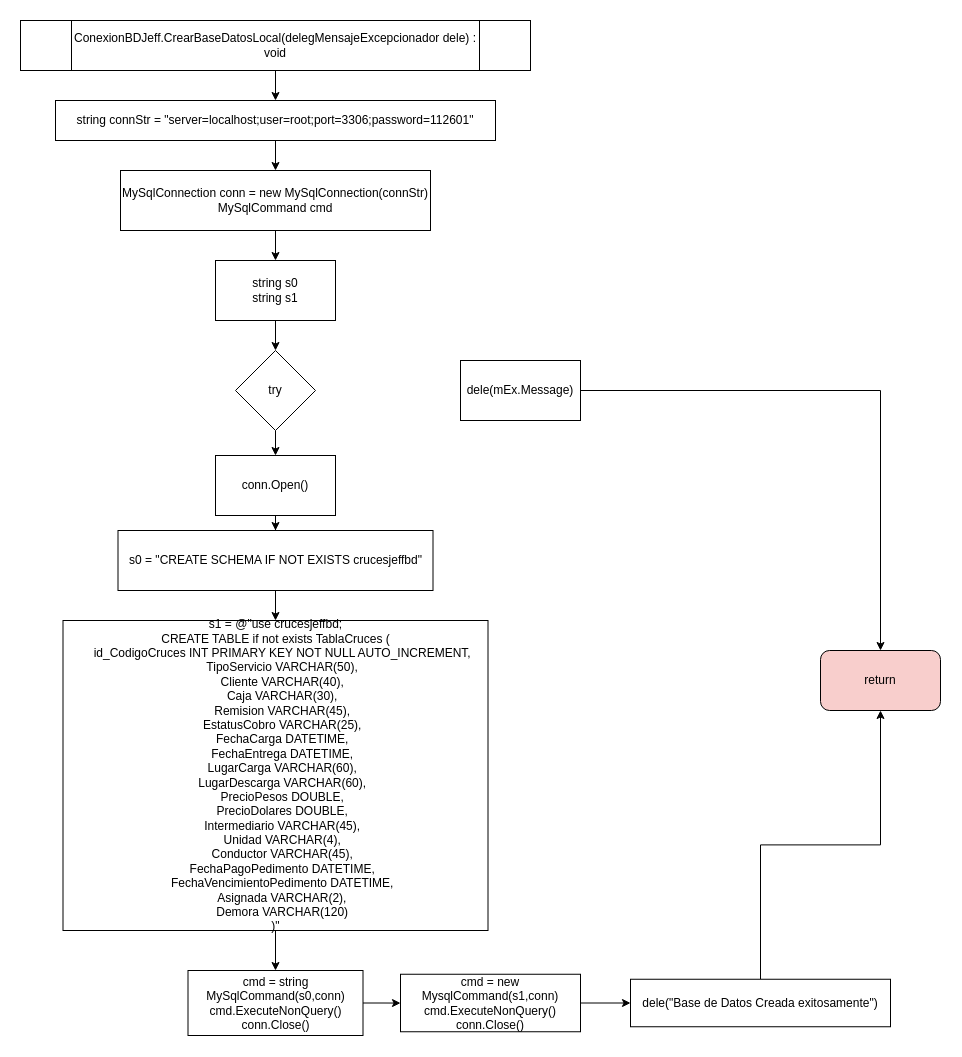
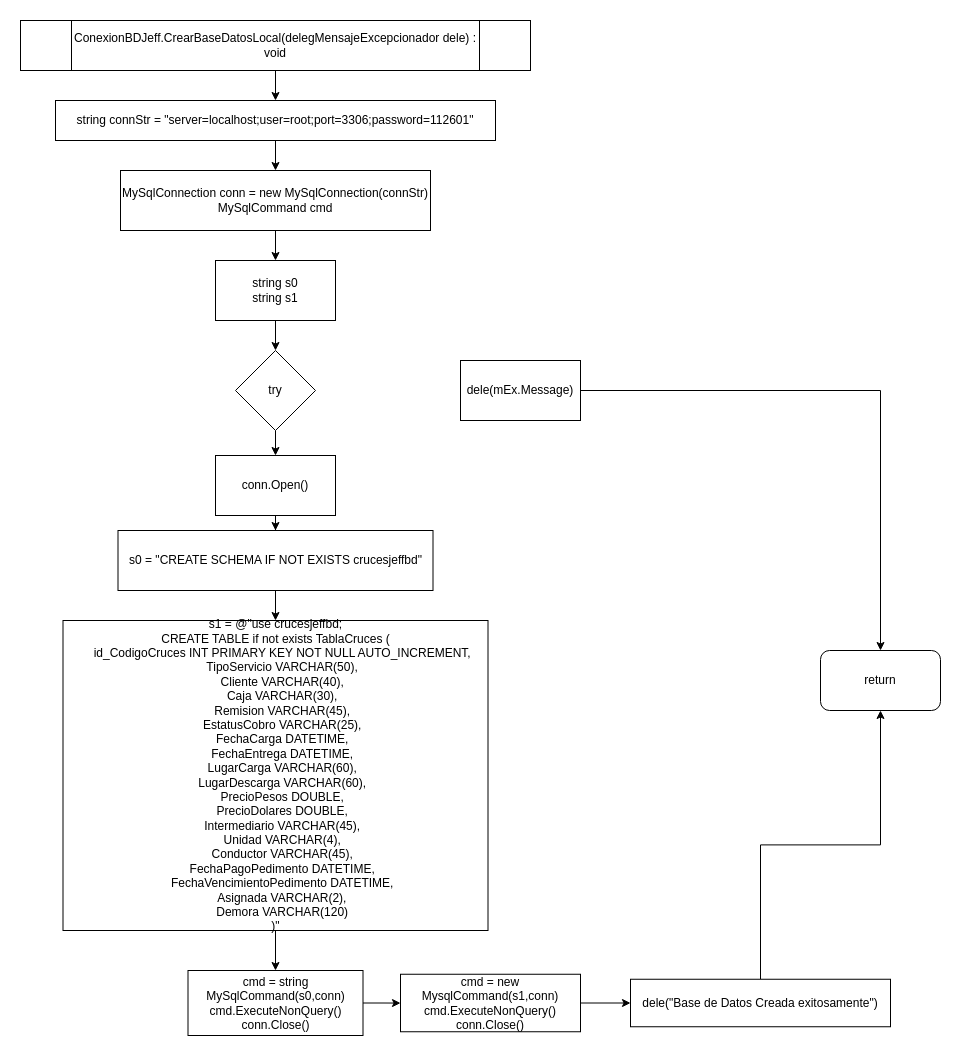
node "return": fillcolor #f8cecc -> #ffffff
